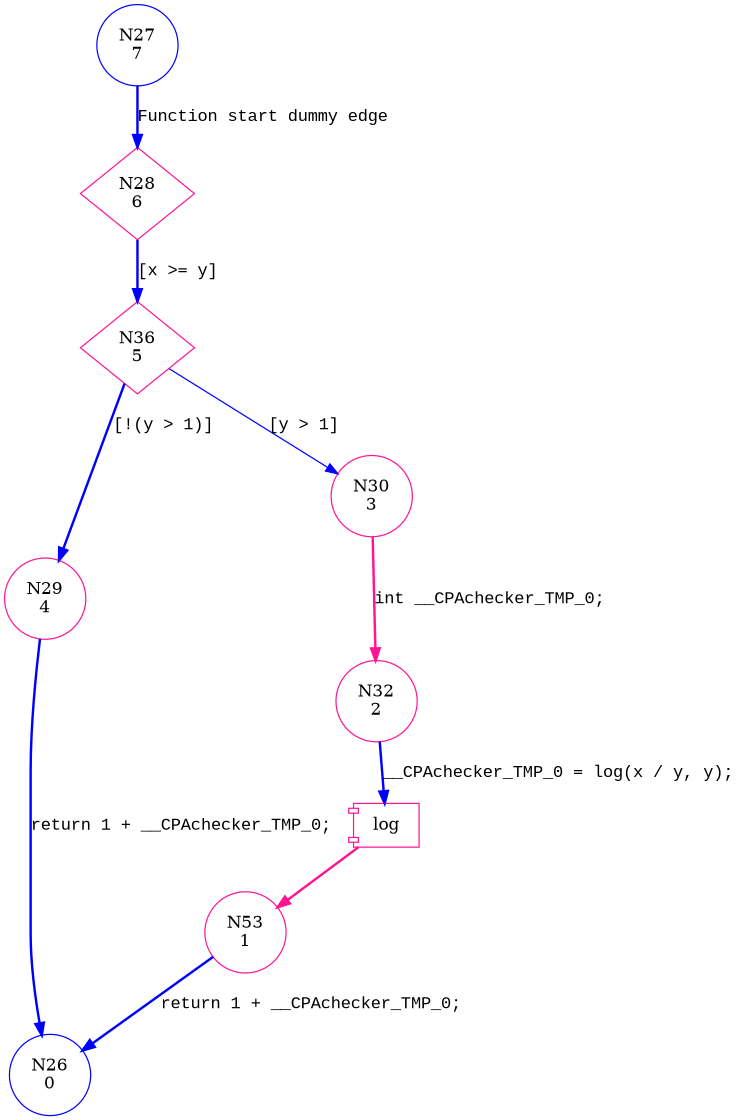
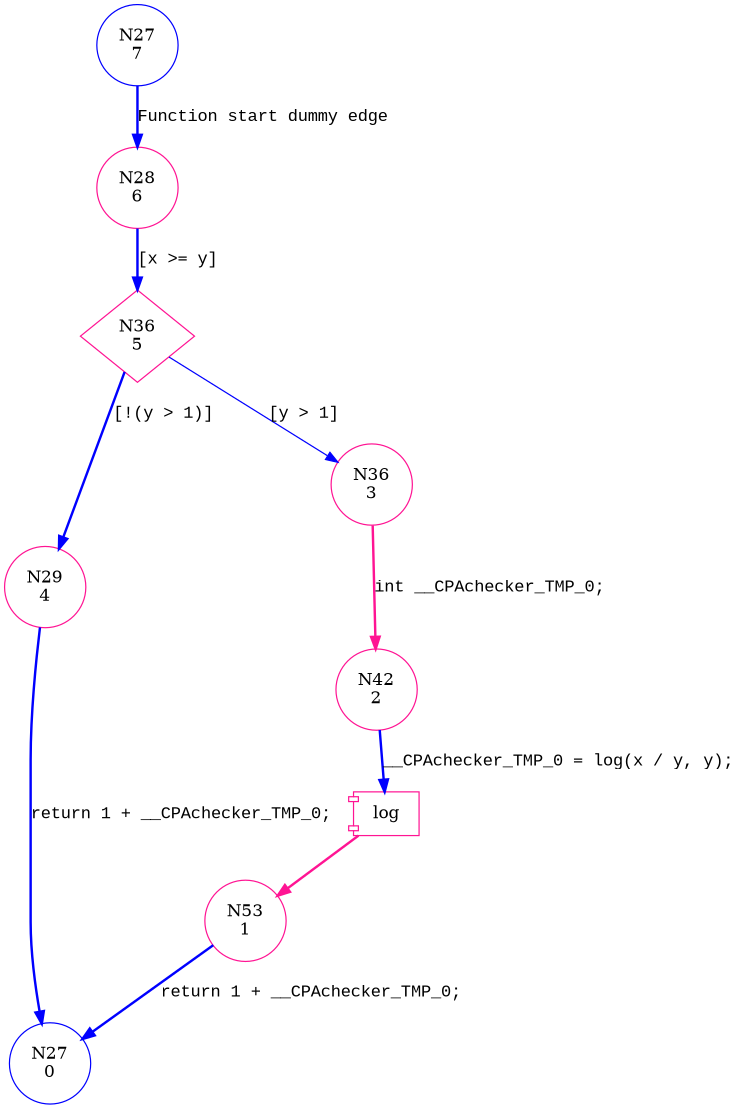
node "N28 6": shape diamond -> circle
node "N30 3": label "N30 3" -> "N36 3"
node "N32 2": label "N32 2" -> "N42 2"
node "N26 0": label "N26 0" -> "N27 0"
